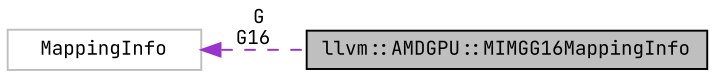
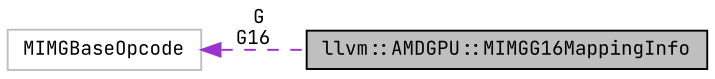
node "MappingInfo": label "MappingInfo" -> "MIMGBaseOpcode"
